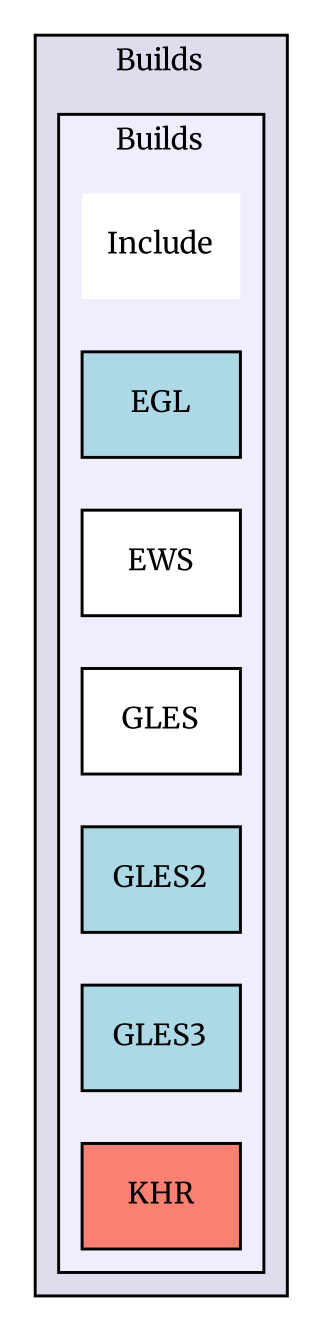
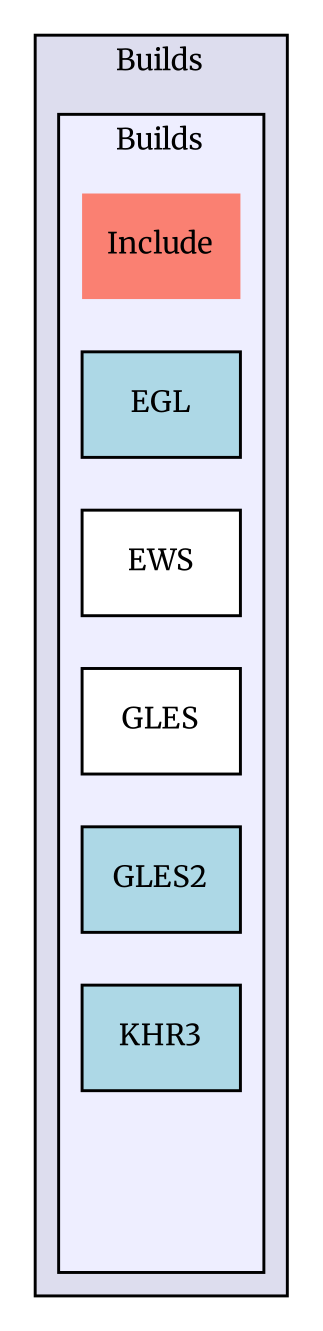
node "Include": fillcolor white -> salmon
node "GLES3": label "GLES3" -> "KHR3"
node "KHR": removed
